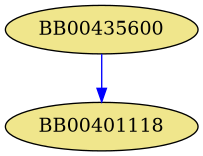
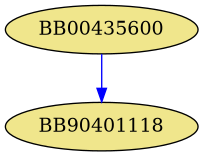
node "BB00401118": label "BB00401118" -> "BB90401118"
